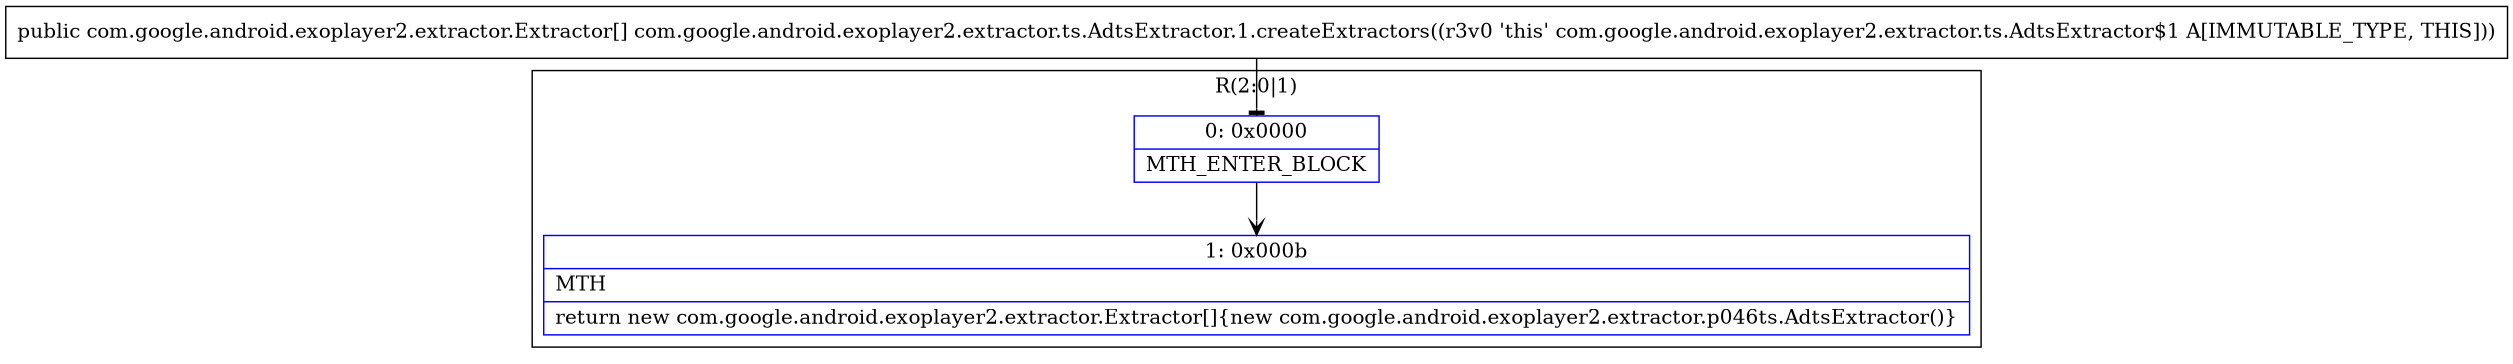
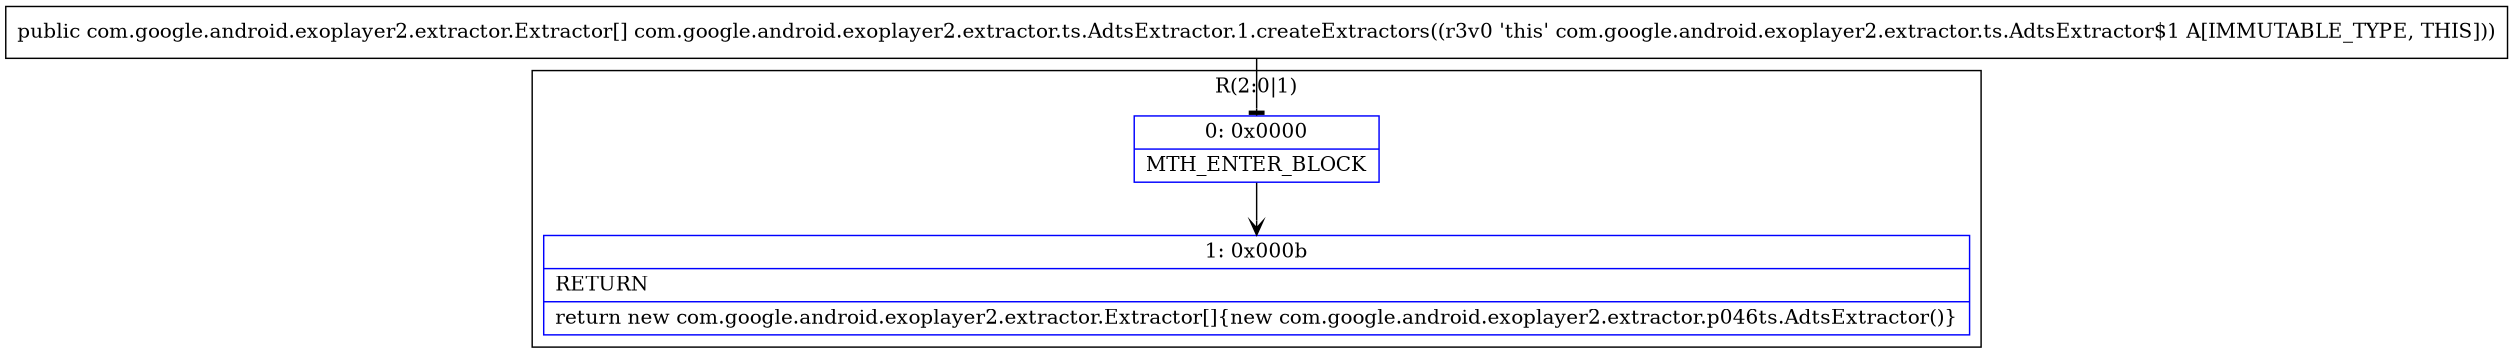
node "1: 0x000b": text "MTH" -> "RETURN"
